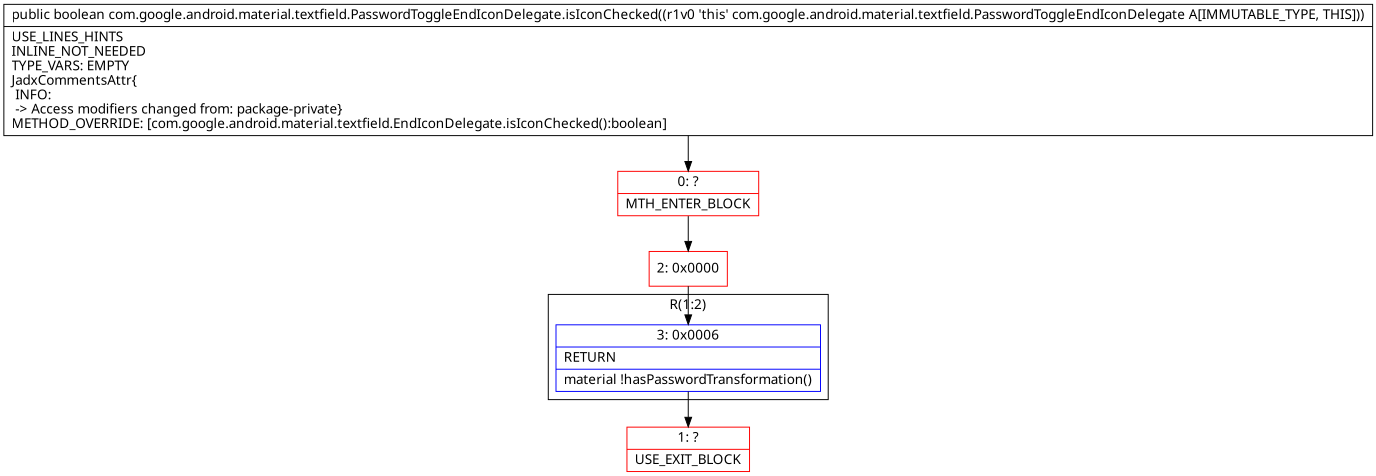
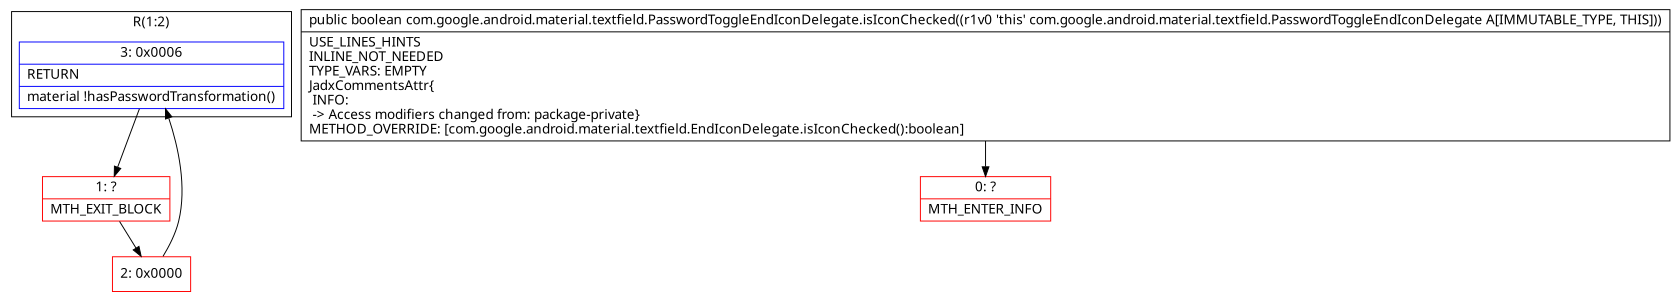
node "0: ?": text "MTH_ENTER_BLOCK" -> "MTH_ENTER_INFO"
edge "0: ?" -> "2: 0x0000": now "1: ?" -> "2: 0x0000"
node "1: ?": text "USE_EXIT_BLOCK" -> "MTH_EXIT_BLOCK"
